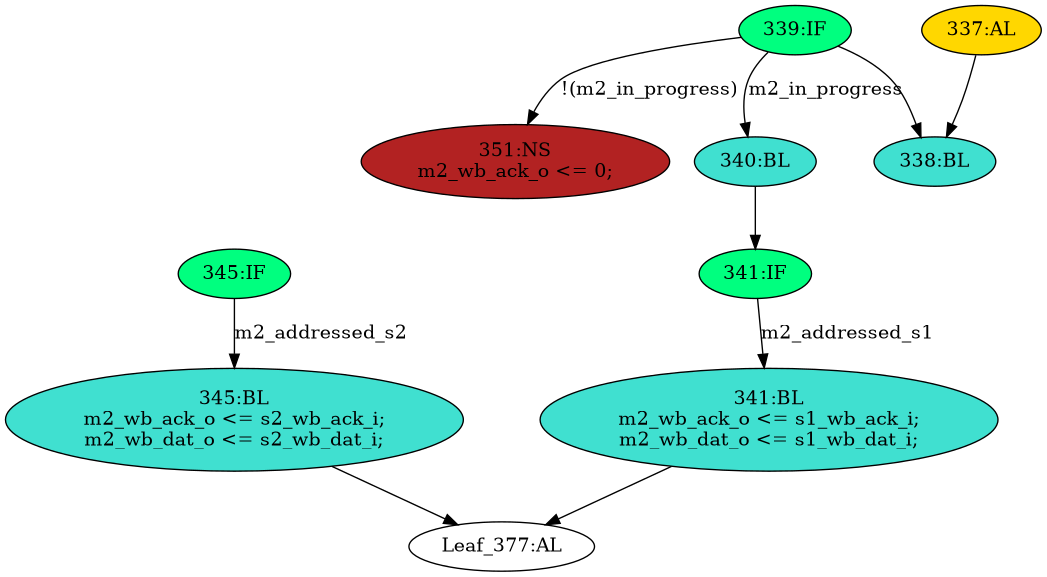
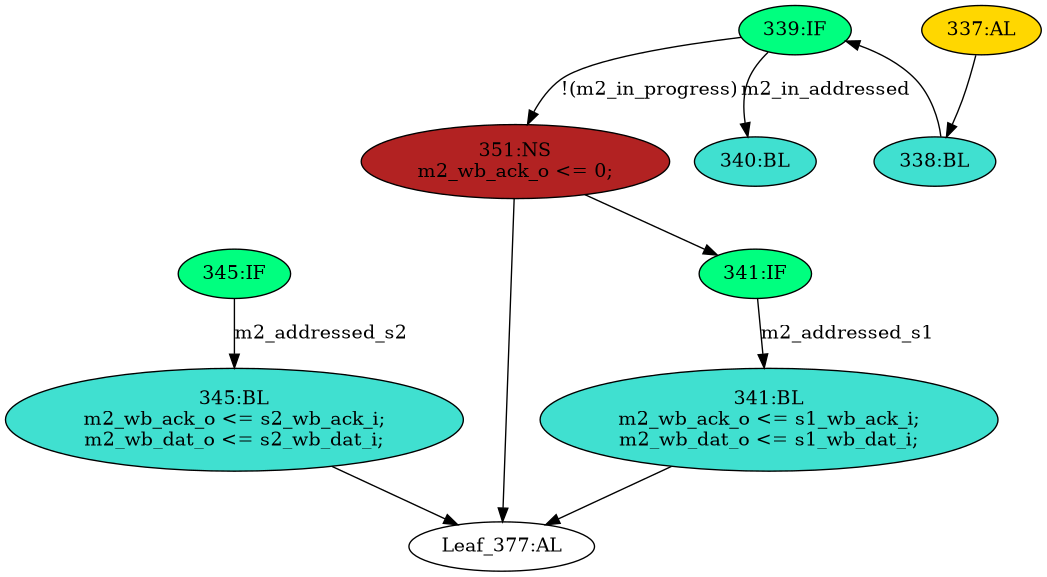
edge "339:IF" -> "338:BL": reversed
edge "339:IF" -> "340:BL": label "m2_in_progress" -> "m2_in_addressed"
edge "340:BL" -> "341:IF": now "351:NS m2_wb_ack_o <= 0;" -> "341:IF"
edge "351:NS m2_wb_ack_o <= 0;" -> "Leaf_377:AL": added
